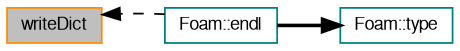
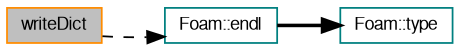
edge "Foam::endl" -> "writeDict": reversed
